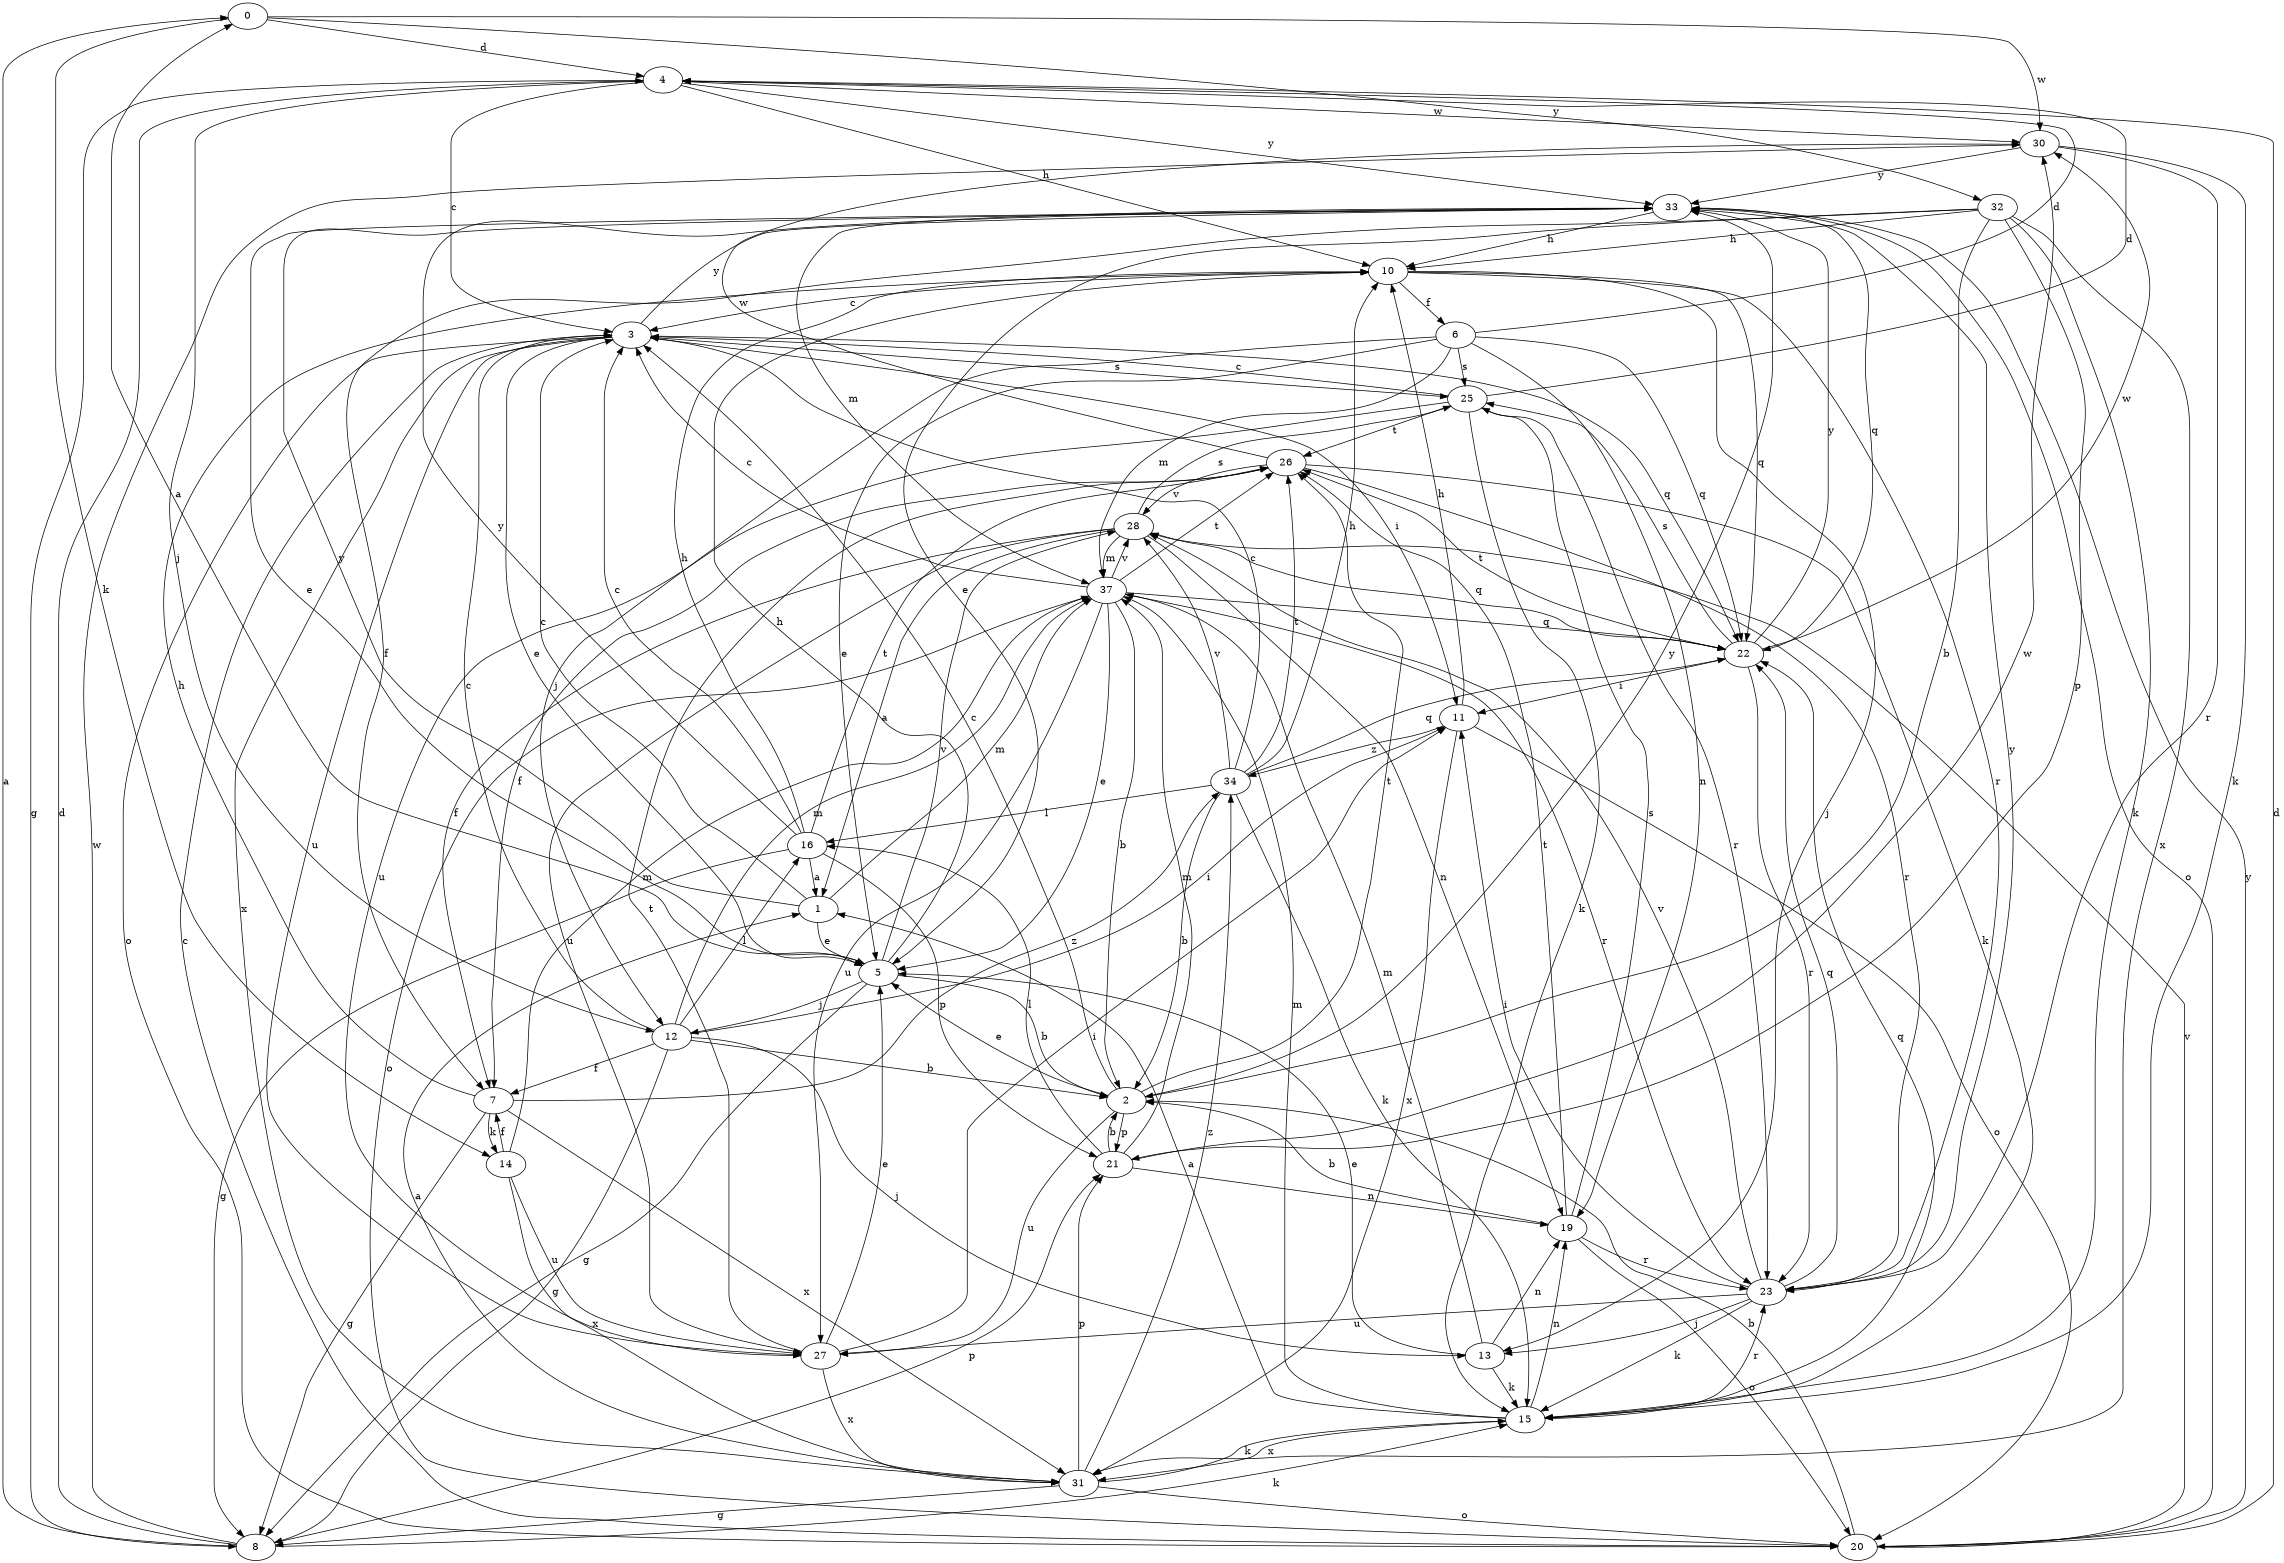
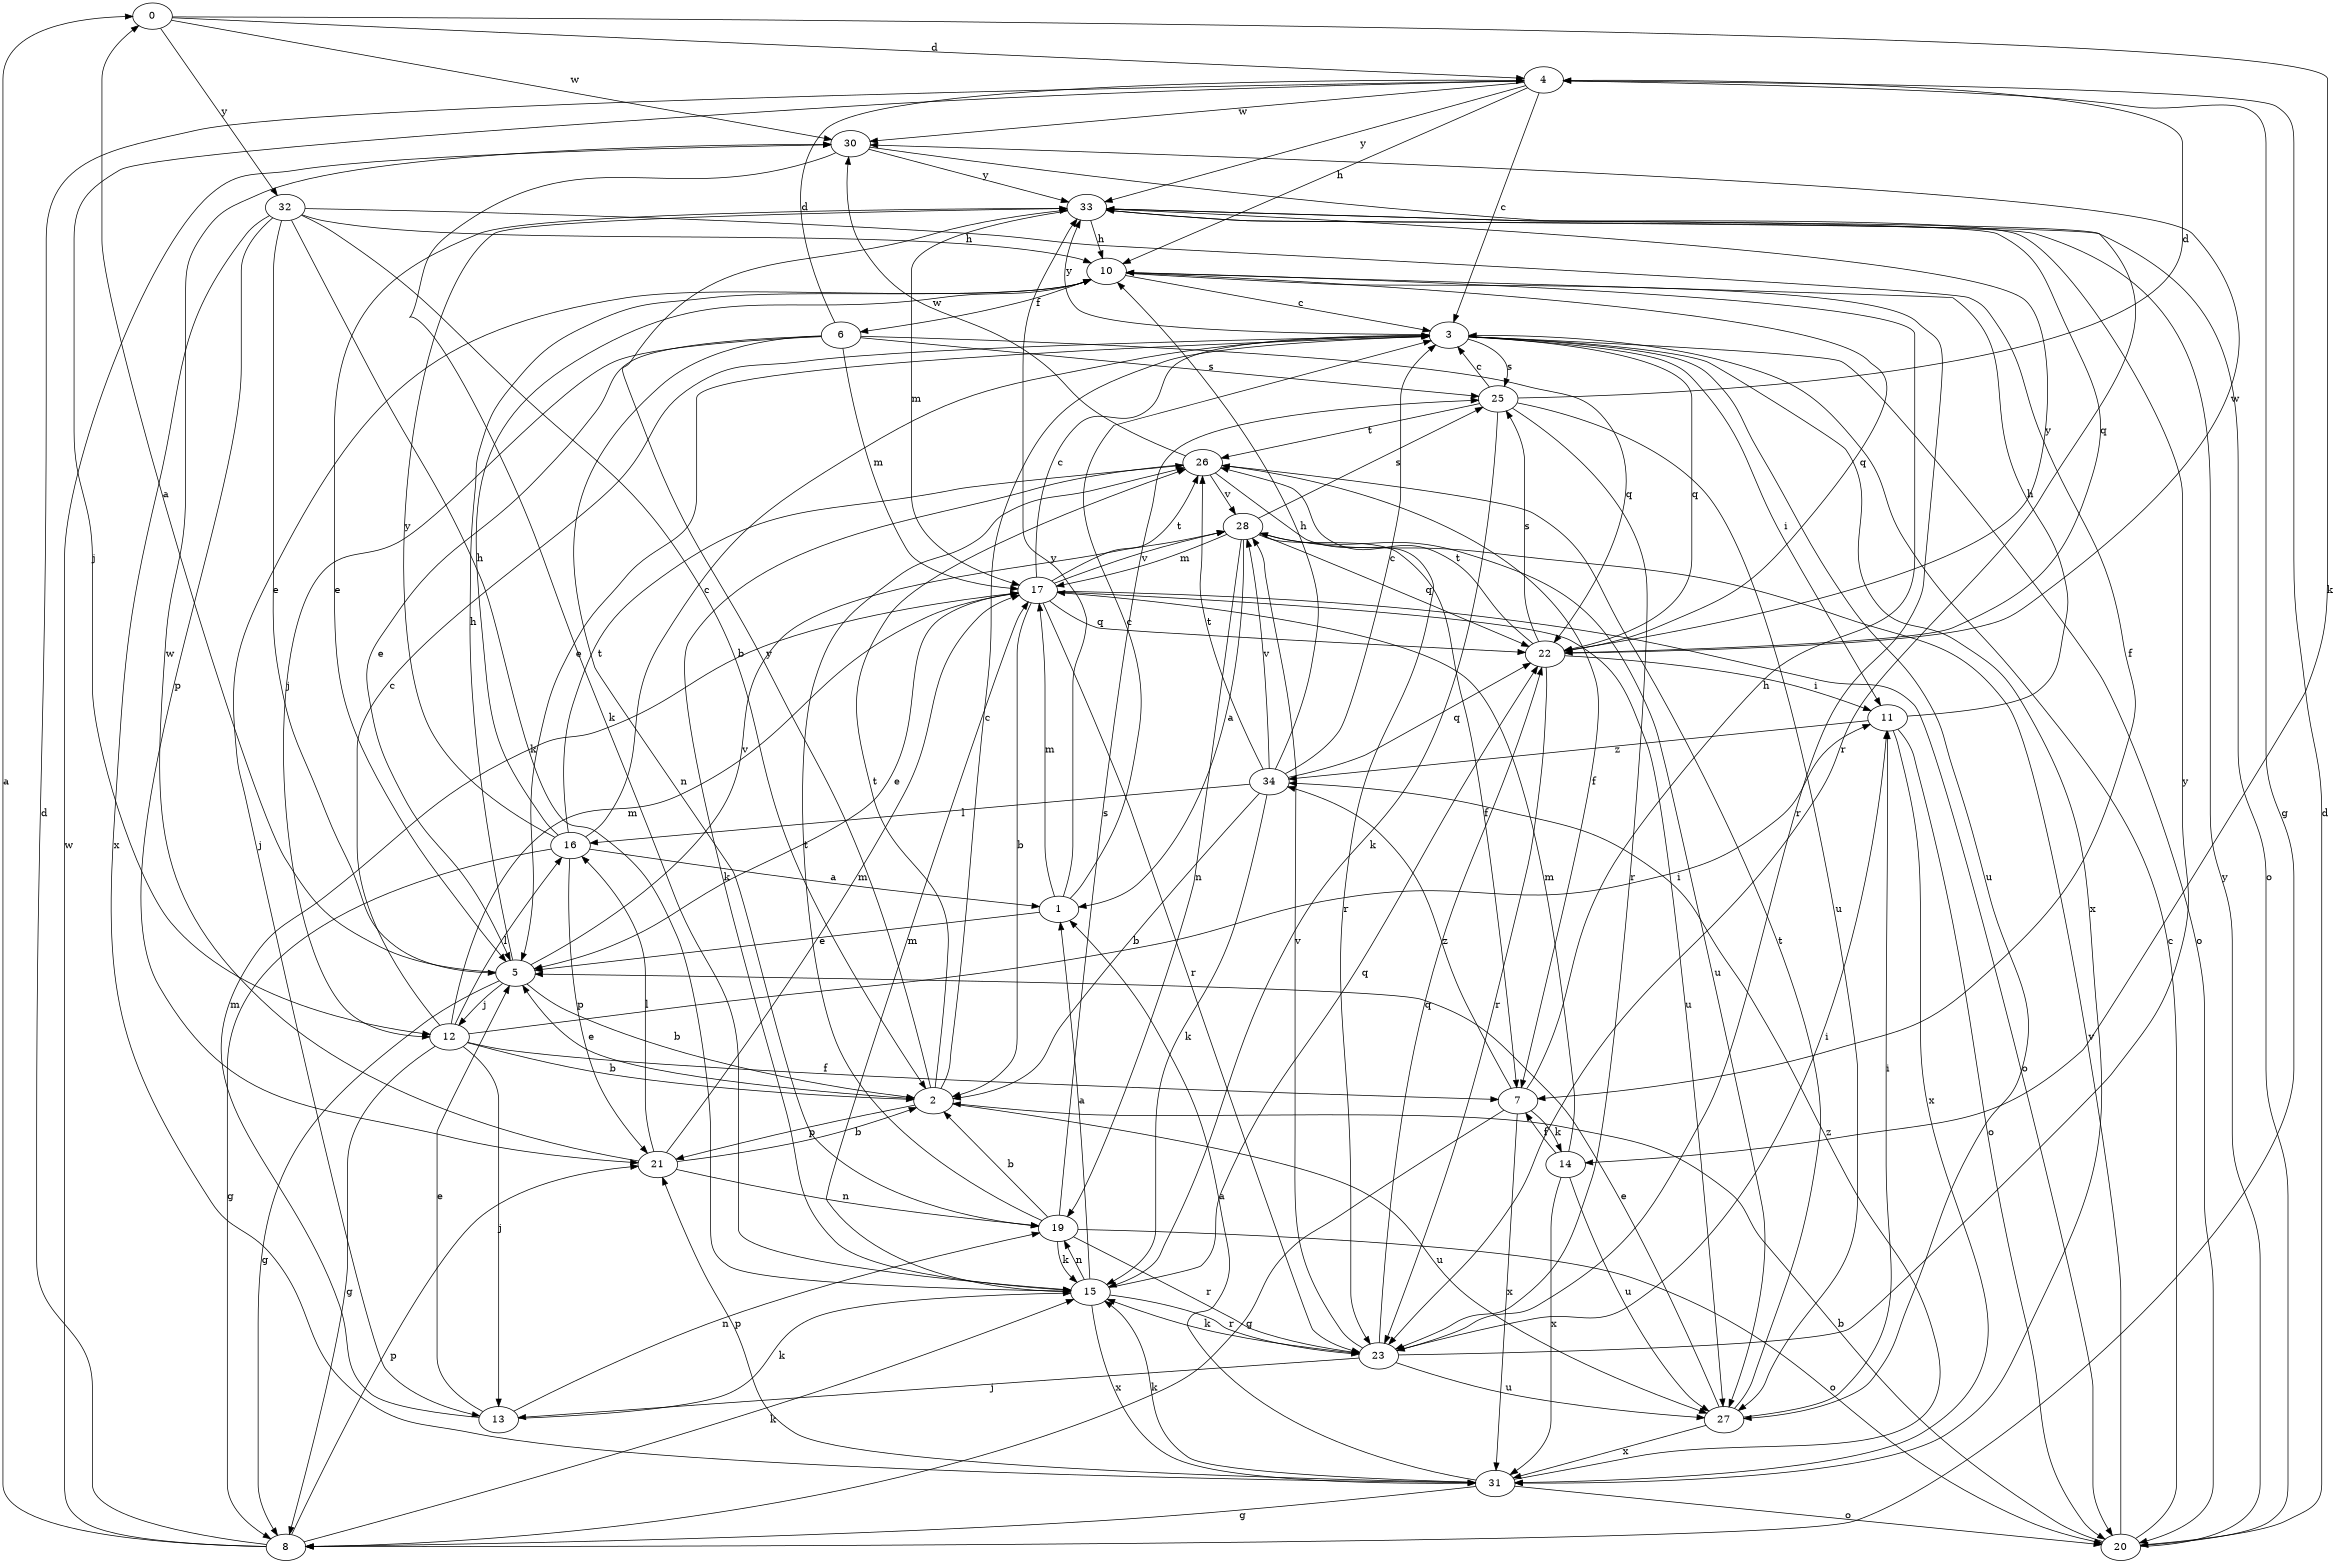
node "37": label "37" -> "17"
edge "19" -> "15": added, label "k"
